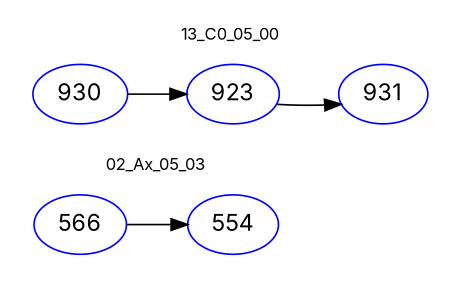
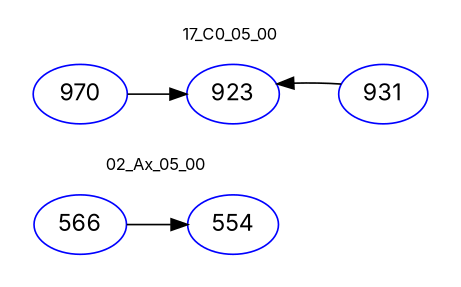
cluster "13_C0_05_00": label "13_C0_05_00" -> "17_C0_05_00"
node "930": label "930" -> "970"
edge "923" -> "931": reversed
cluster "02_Ax_05_03": label "02_Ax_05_03" -> "02_Ax_05_00"
